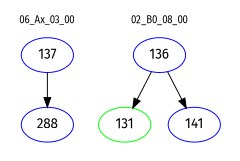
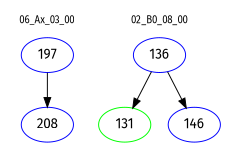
node "137": label "137" -> "197"
node "288": label "288" -> "208"
node "141": label "141" -> "146"
